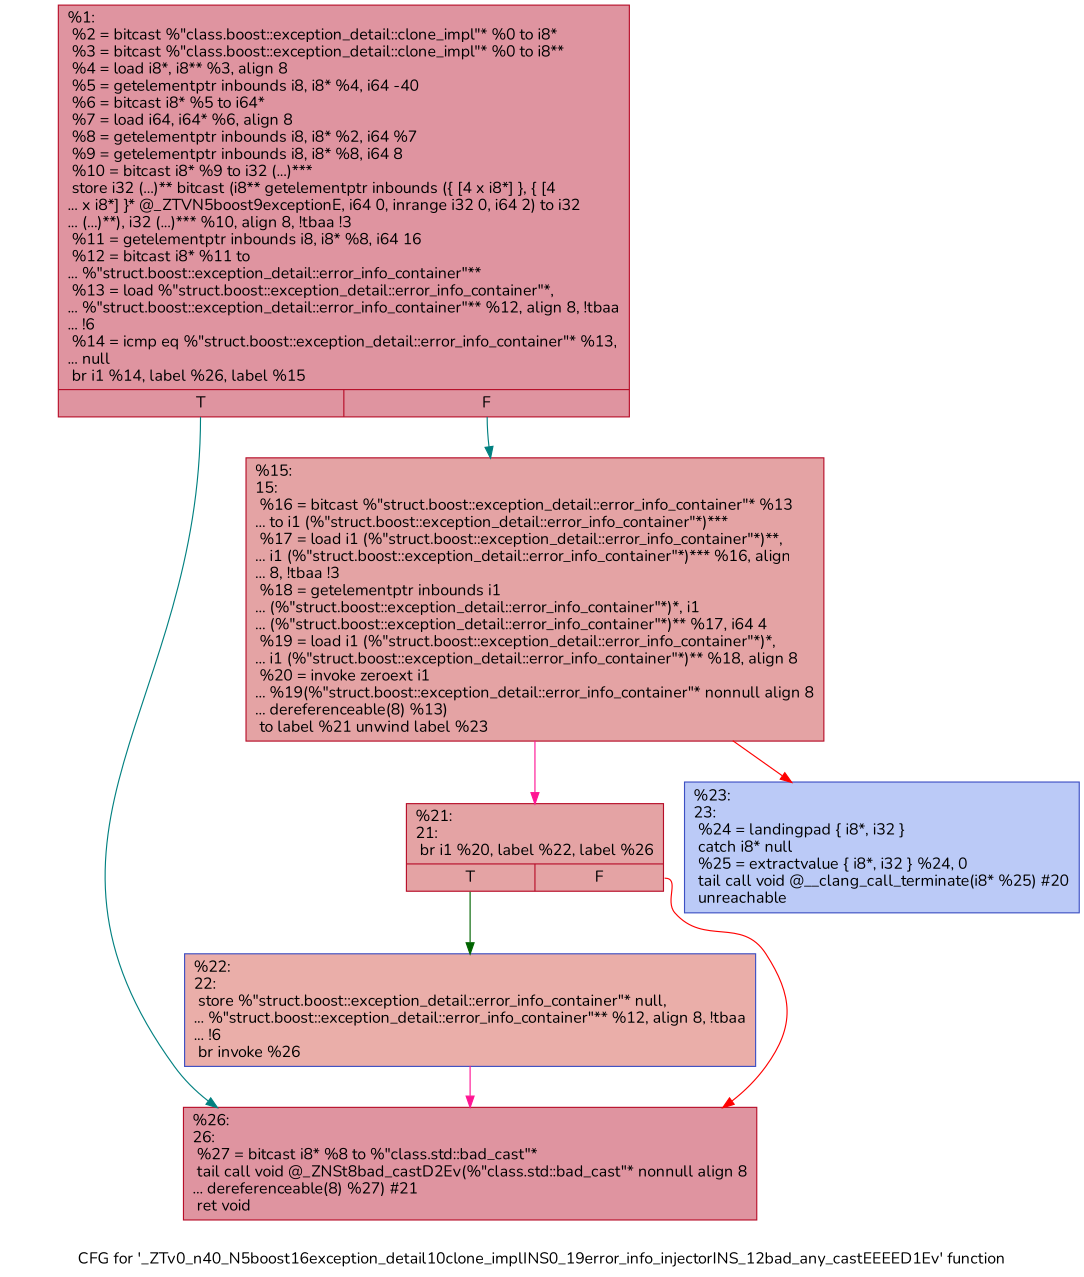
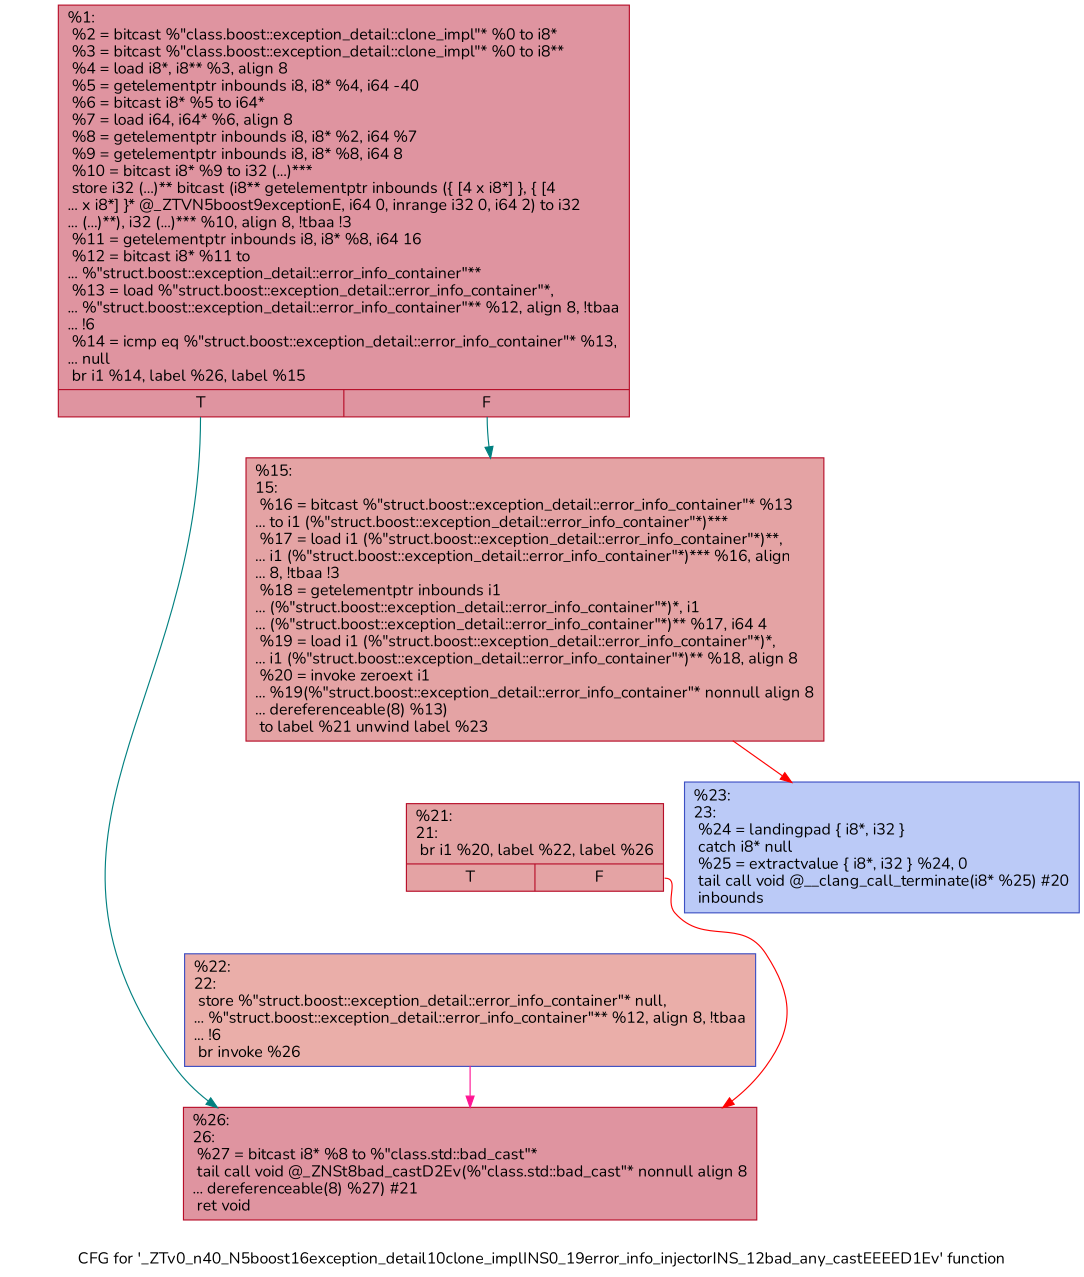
edge "%15:" -> "%21:": removed
node "%23:": text "unreachable" -> "inbounds"
edge "%21:" -> "%22:": removed
